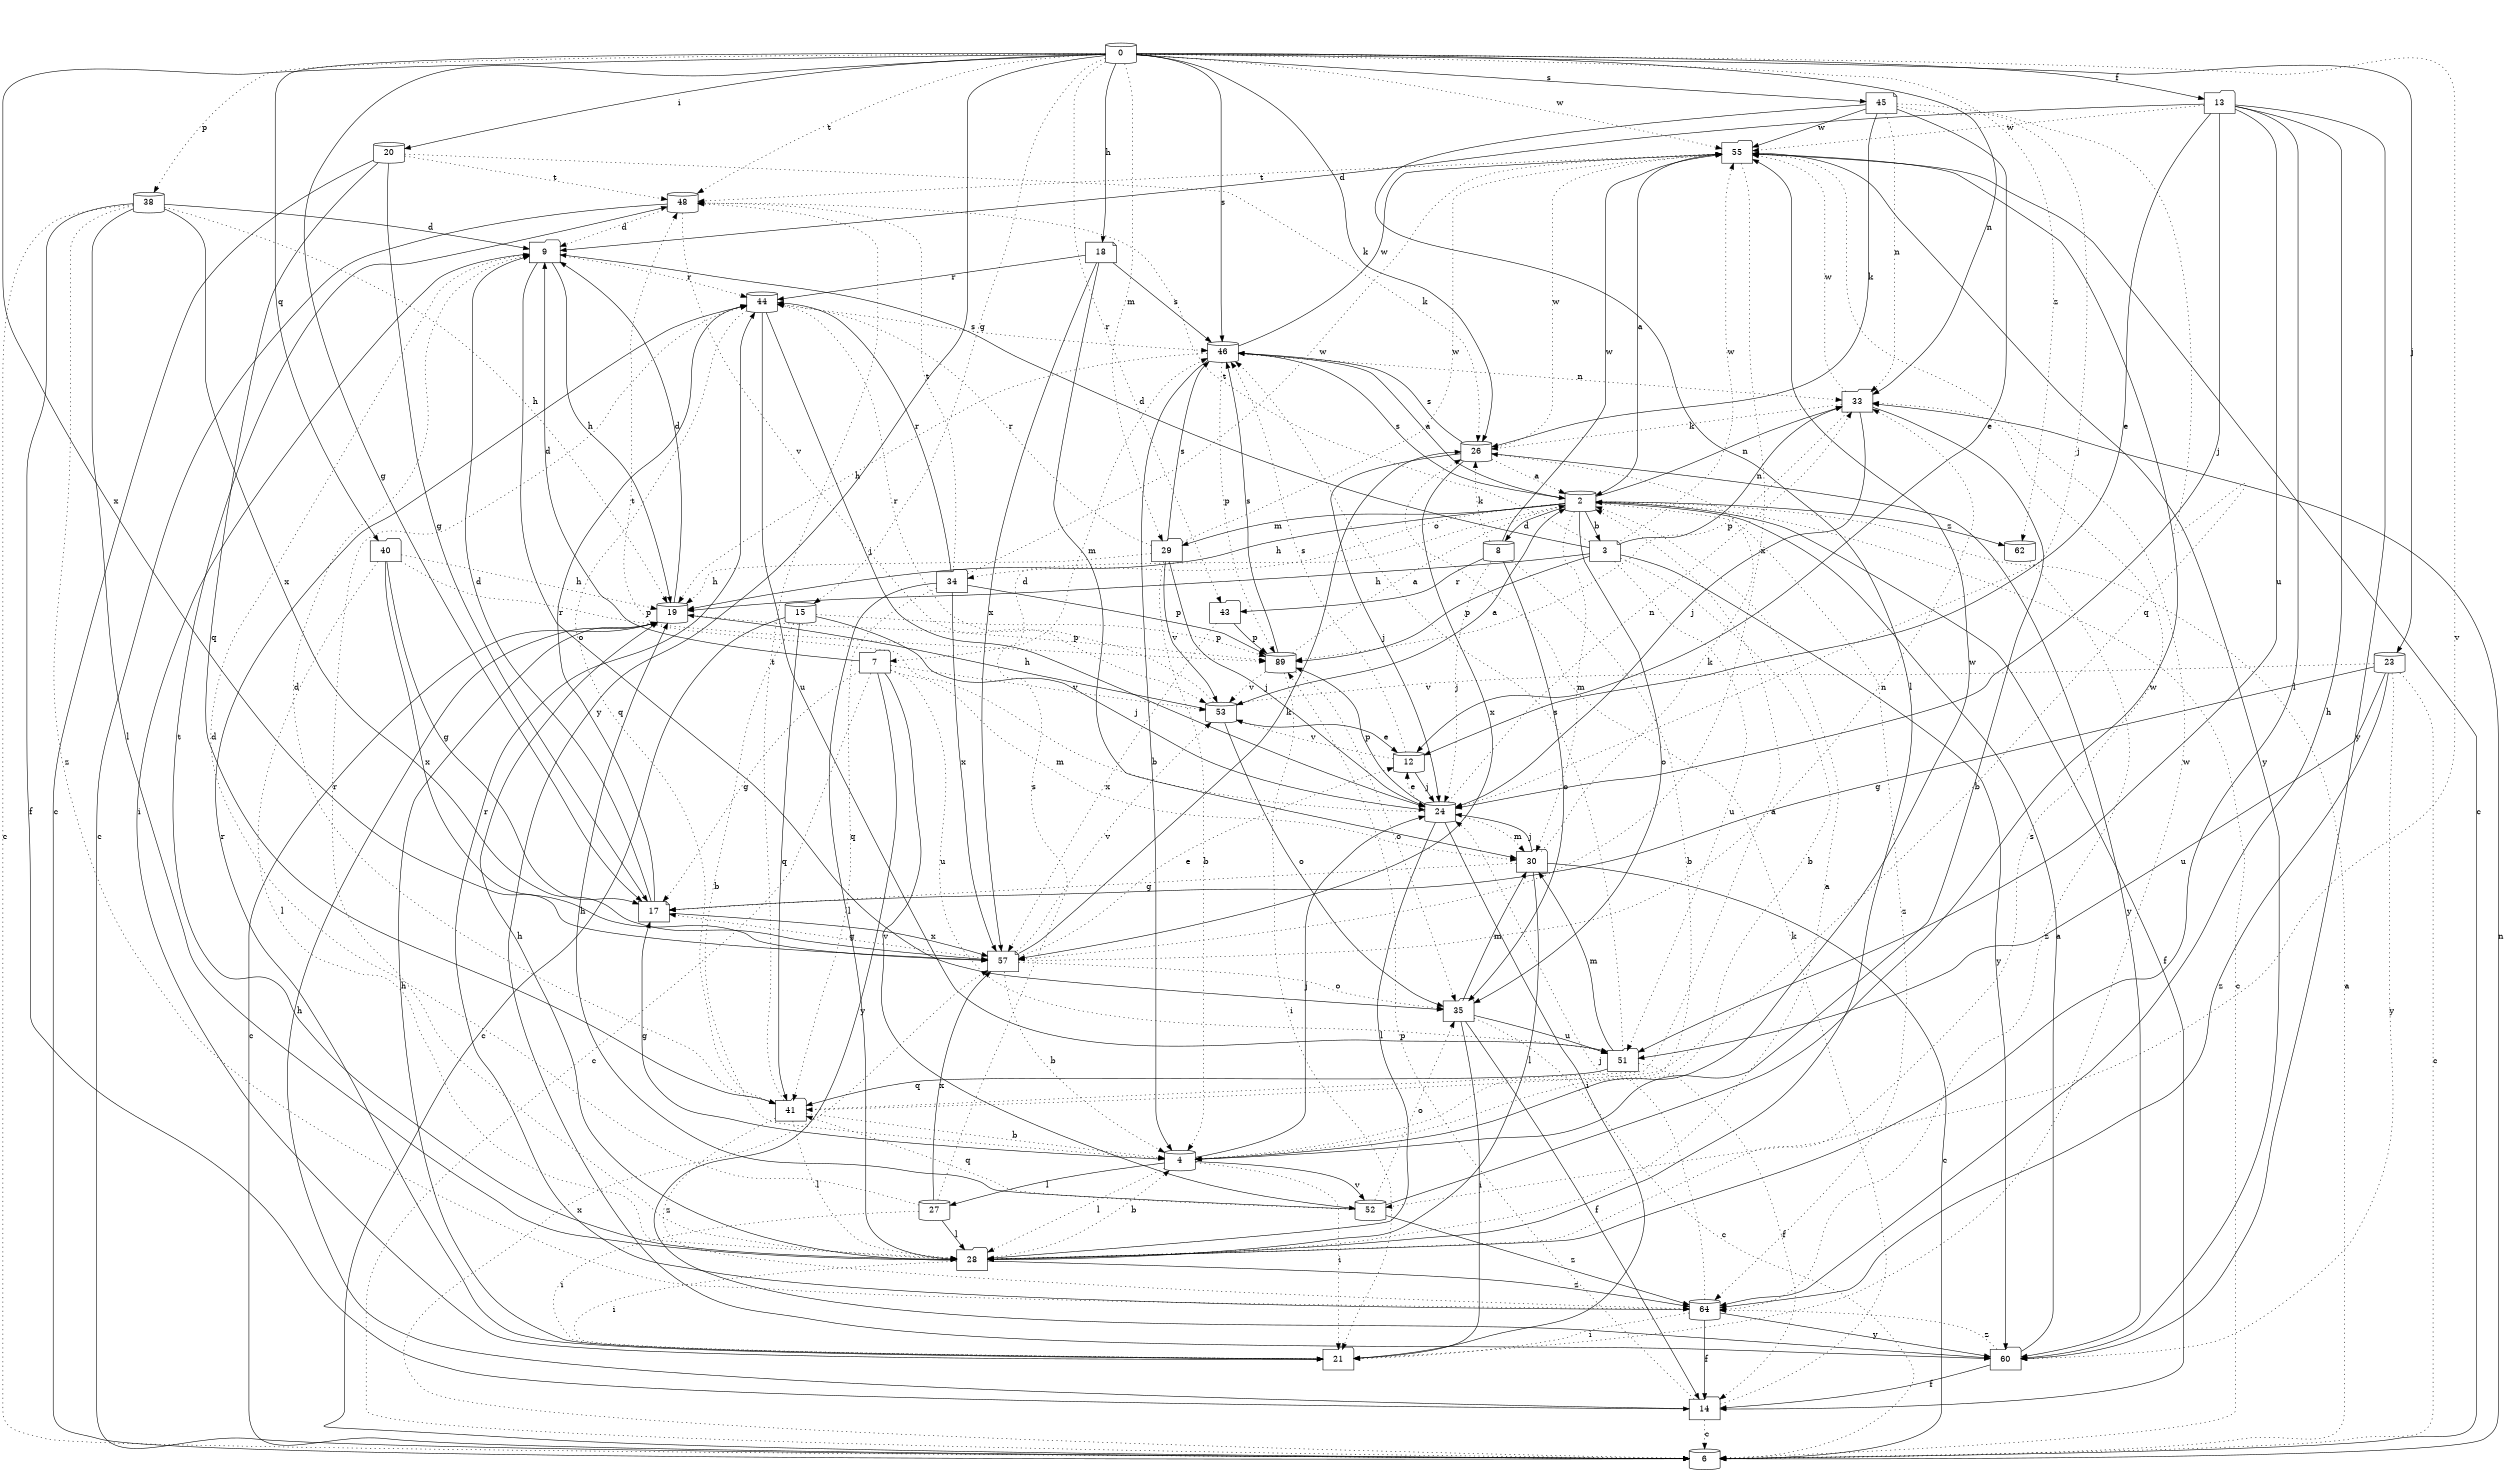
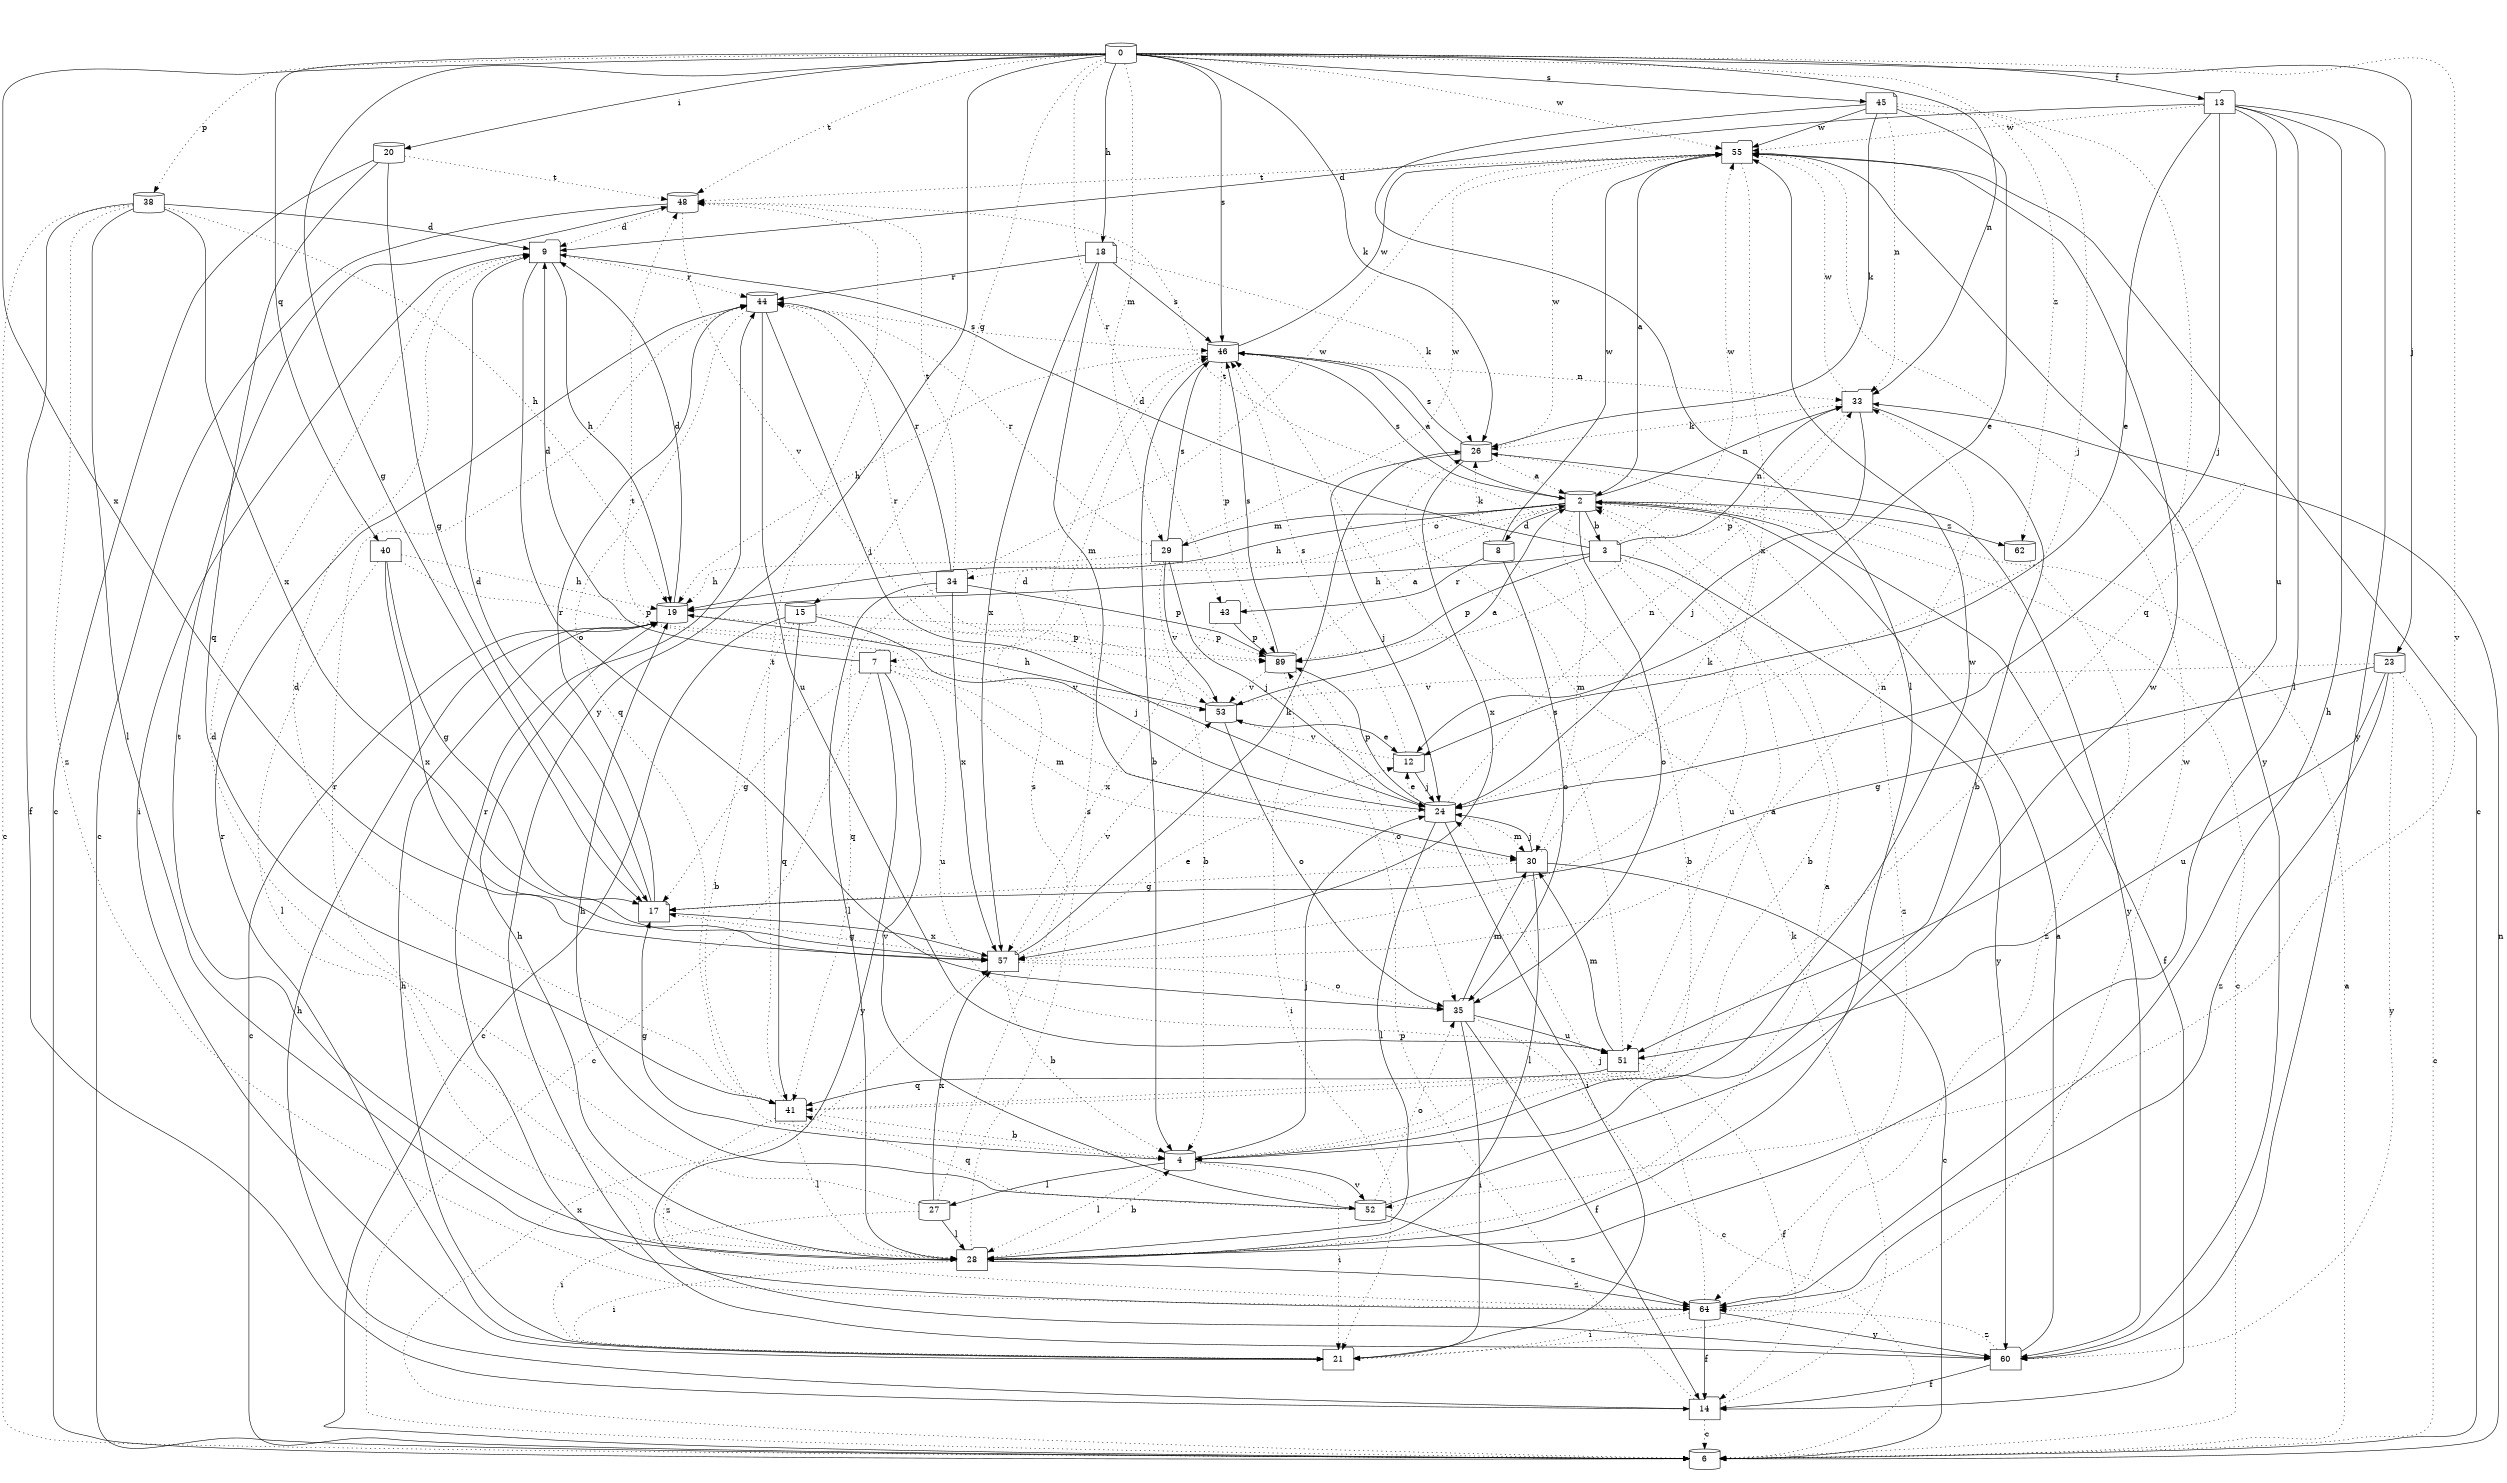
edge "20" -> "26": now "18" -> "26"
edge "8" -> "24": removed, label "j"
edge "28" -> "33": now "28" -> "46"
